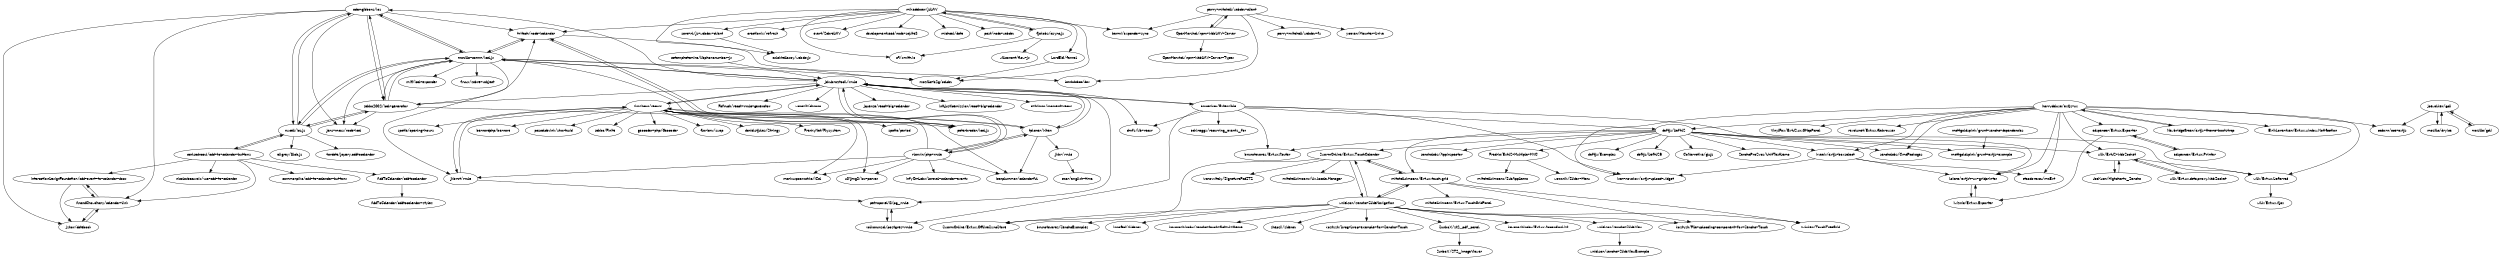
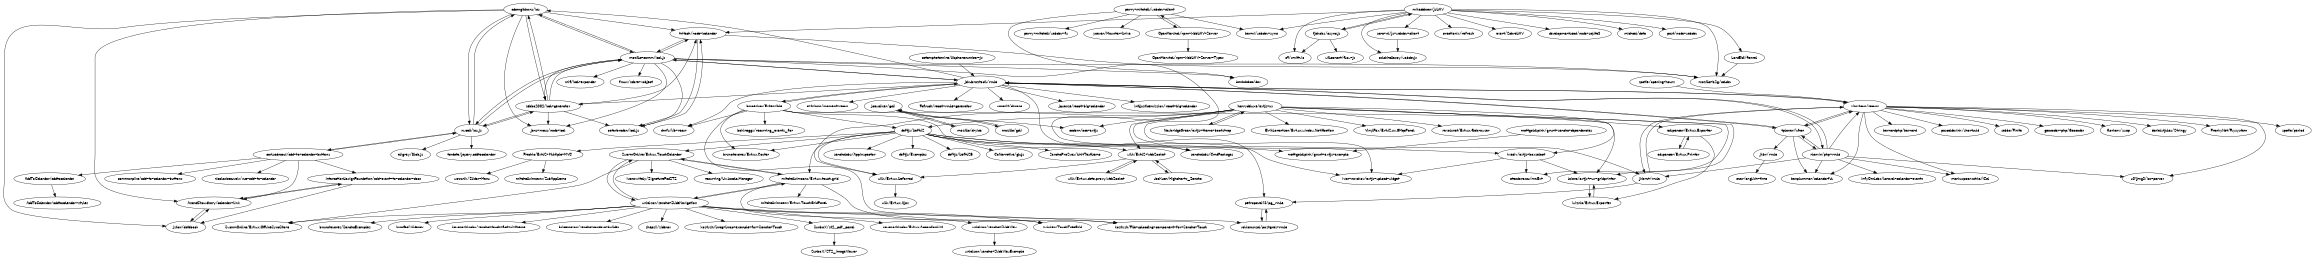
node "bermi/expander-sync": label "bermi/expander-sync" -> "bermi/webdav-sync"
edge "simshaun/recurr" -> "spatie/opening-hours": reversed
node "mitchellsimoens/Ux.locale.Manager": label "mitchellsimoens/Ux.locale.Manager" -> "recurring/Ux.locale.Manager"
node "bricemason/sencha-cordova-builder": added
